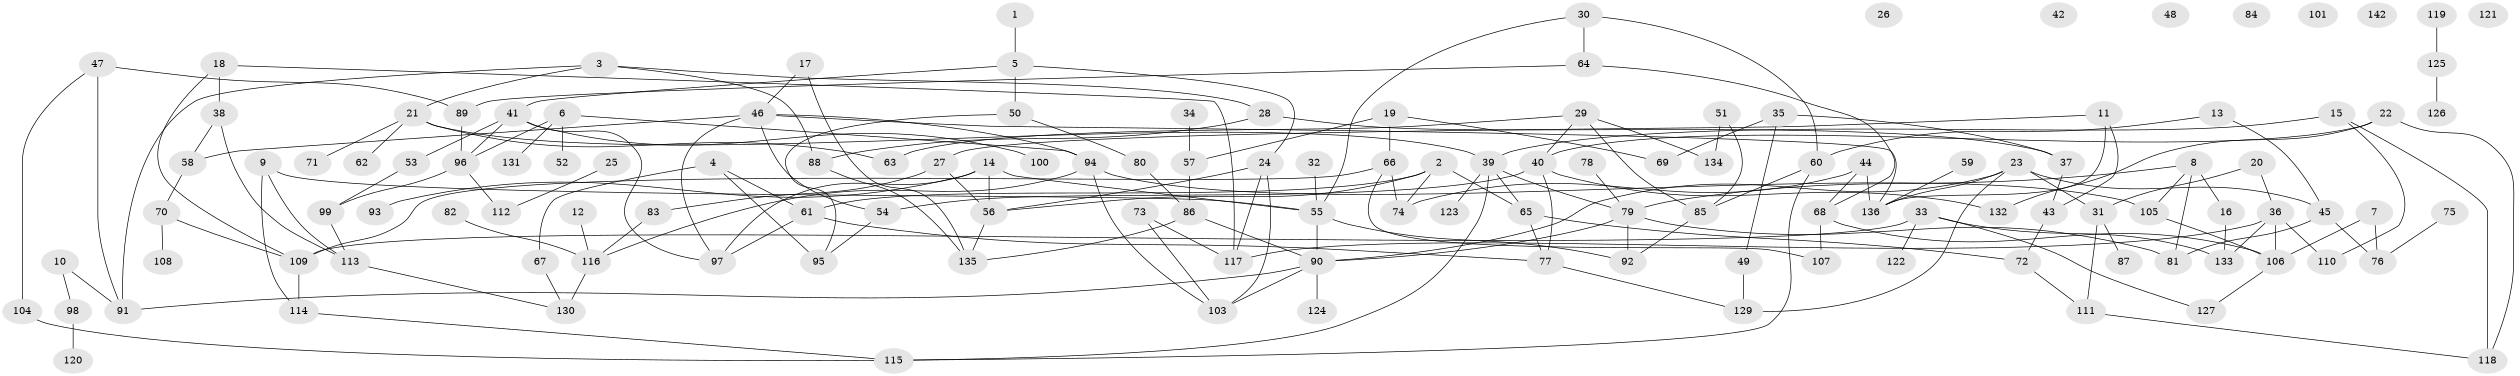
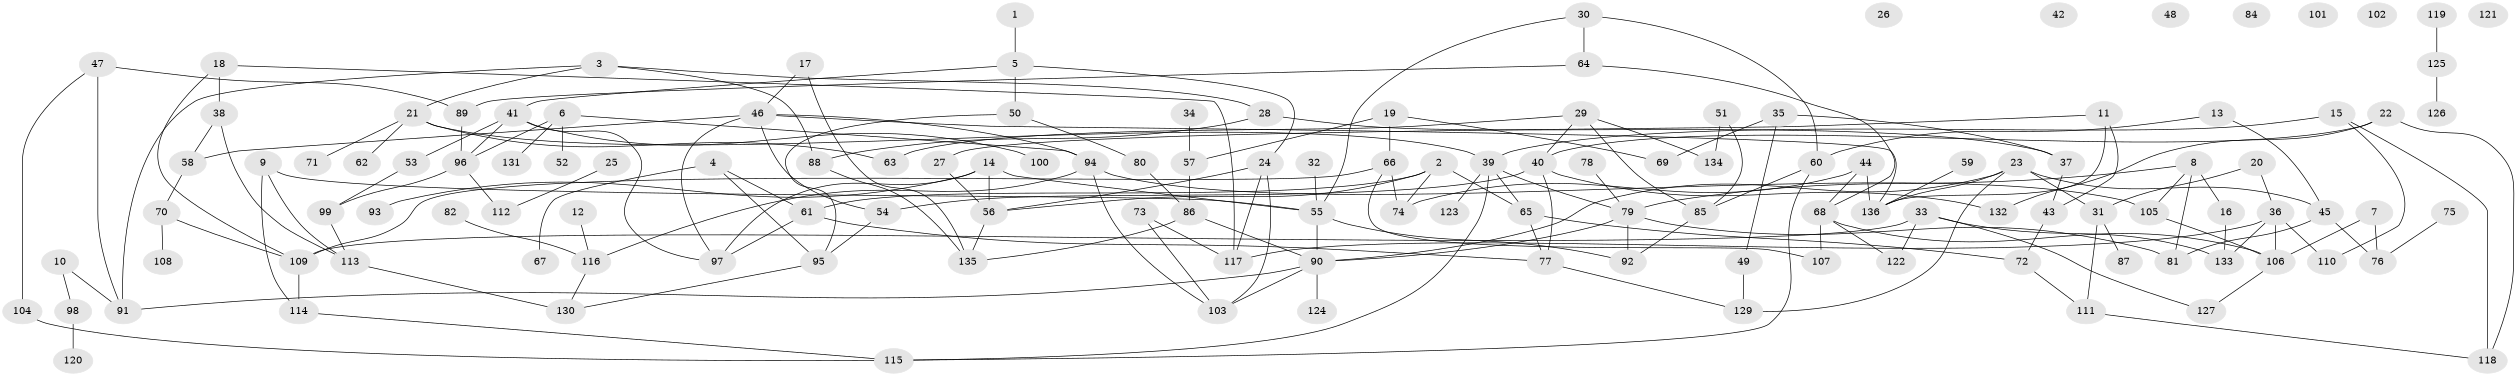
node "142": label "142" -> "102"
node "83": removed
edge "68" -- "122": added
edge "67" -- "130": now "95" -- "130"
